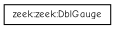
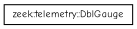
node "zeek::zeek::DblGauge": label "zeek::zeek::DblGauge" -> "zeek::telemetry::DblGauge"
